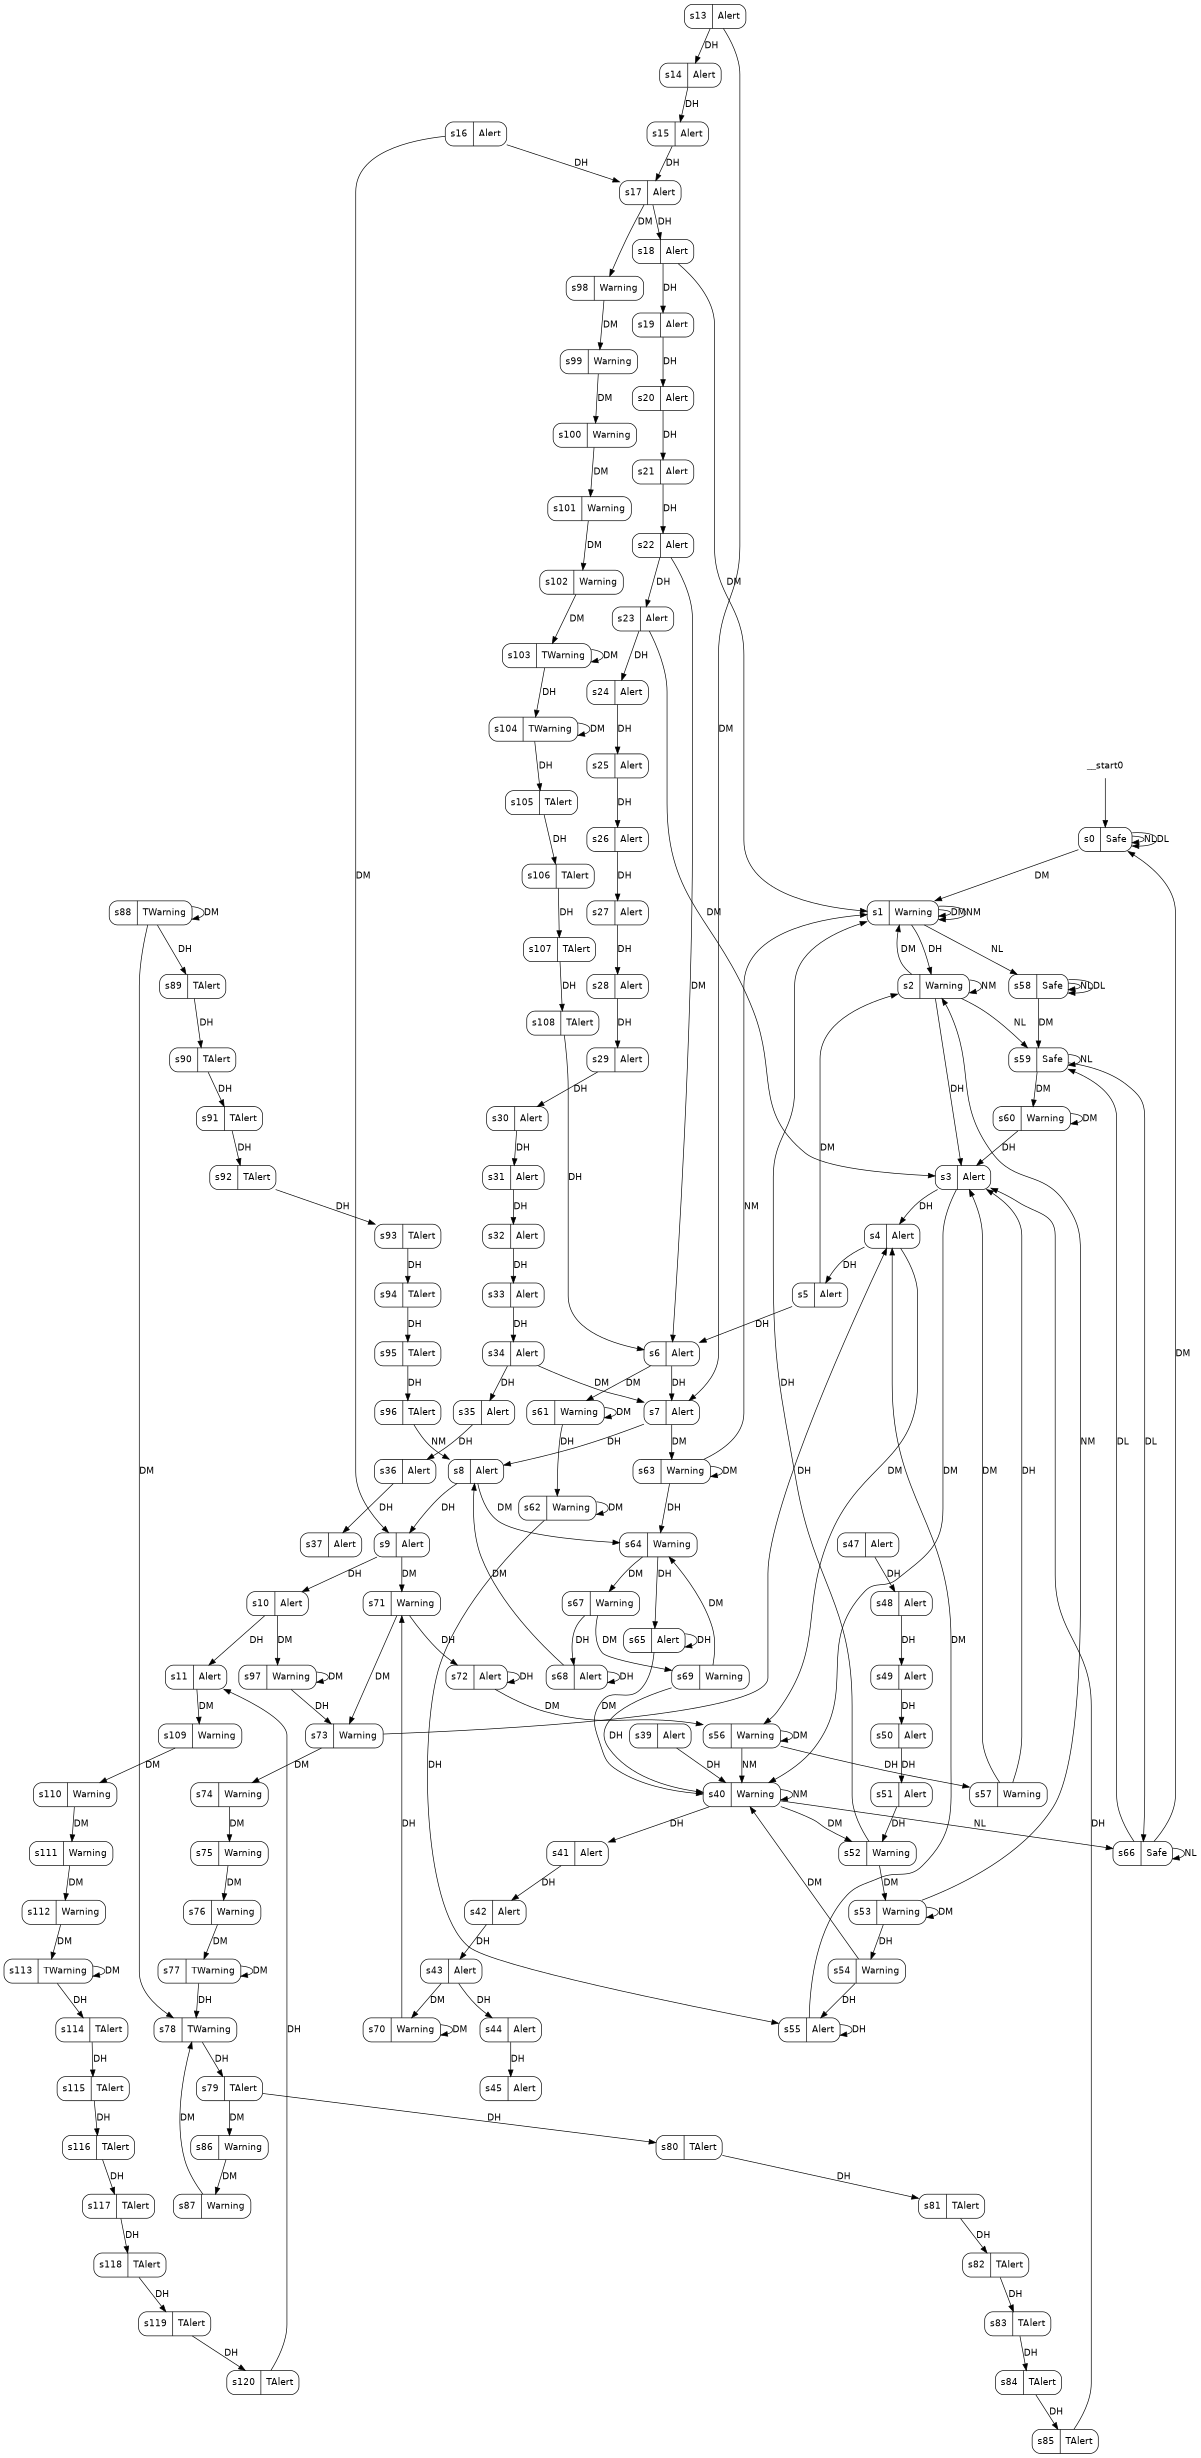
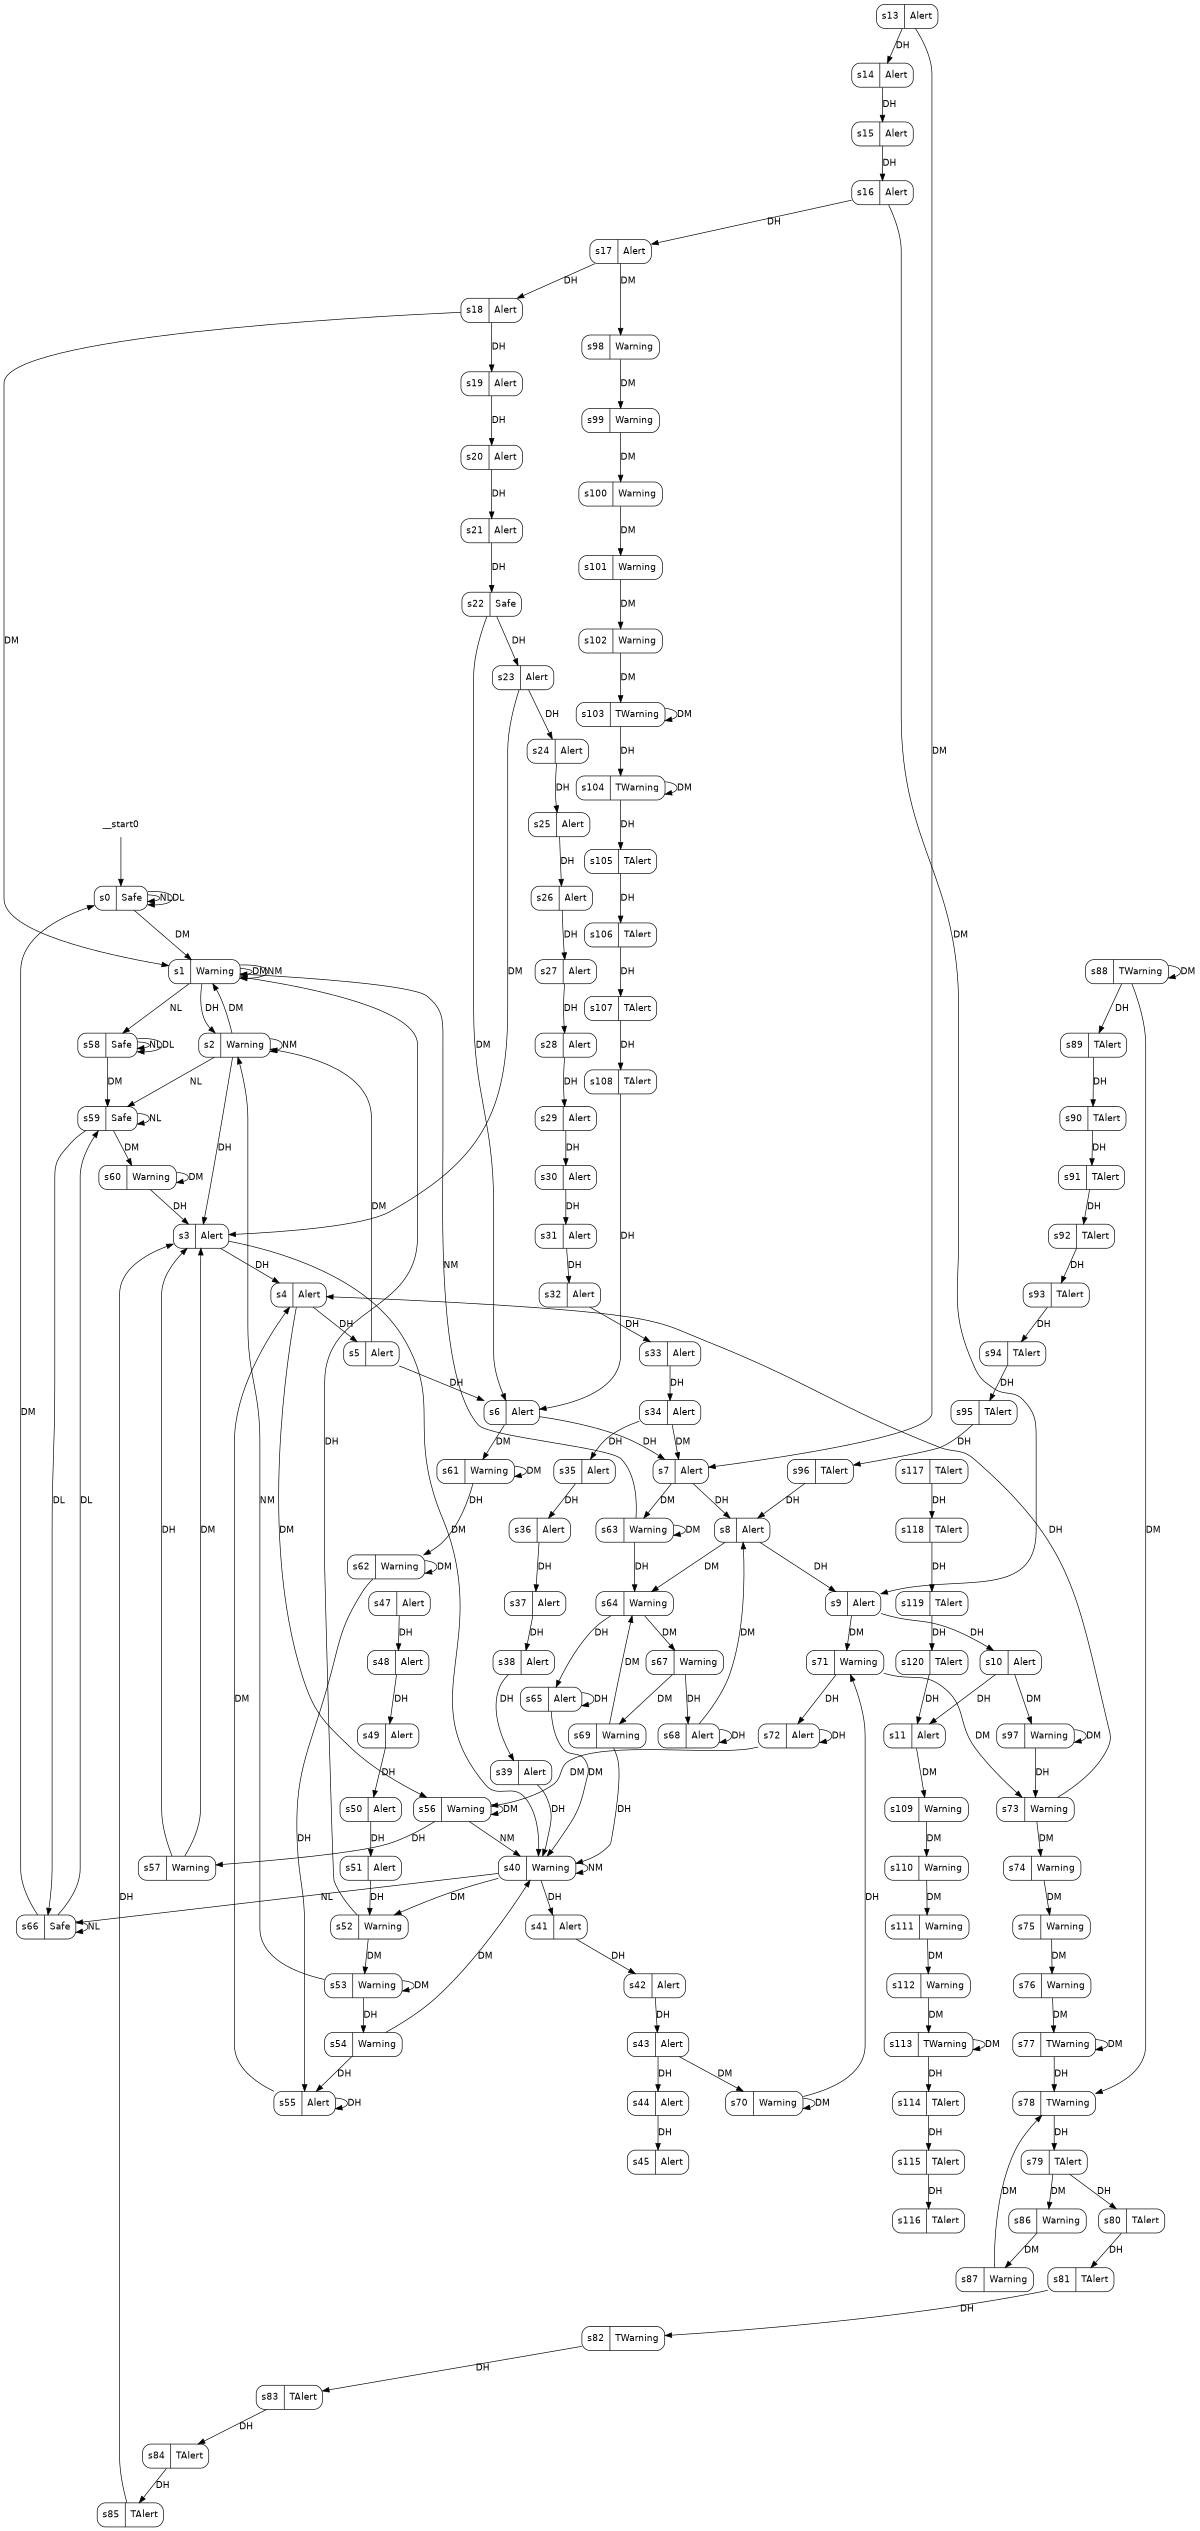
edge "s15" -> "s17": now "s15" -> "s16"
node "s22": text "Alert" -> "Safe"
edge "s96" -> "s8": label "NM" -> "DH"
node "s38": added
edge "s116" -> "s117": removed, label "DH"
node "s82": text "TAlert" -> "TWarning"
